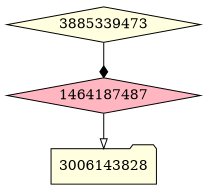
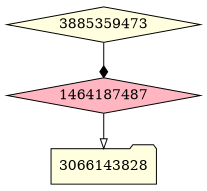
node "3885339473": label "3885339473" -> "3885359473"
node "3006143828": label "3006143828" -> "3066143828"
